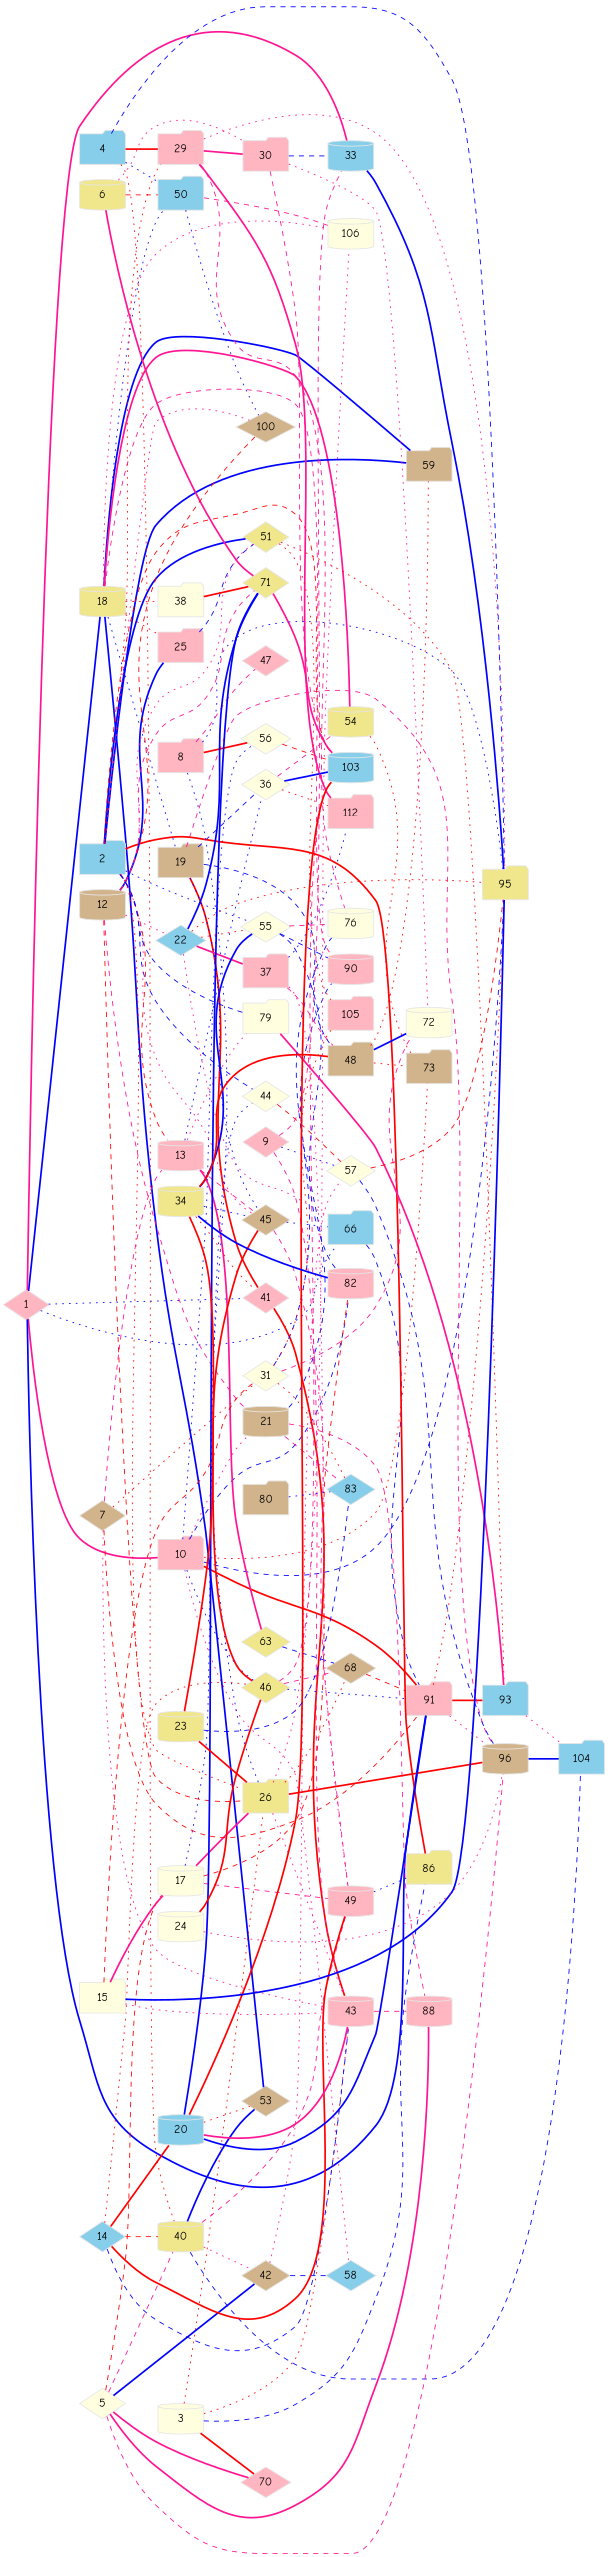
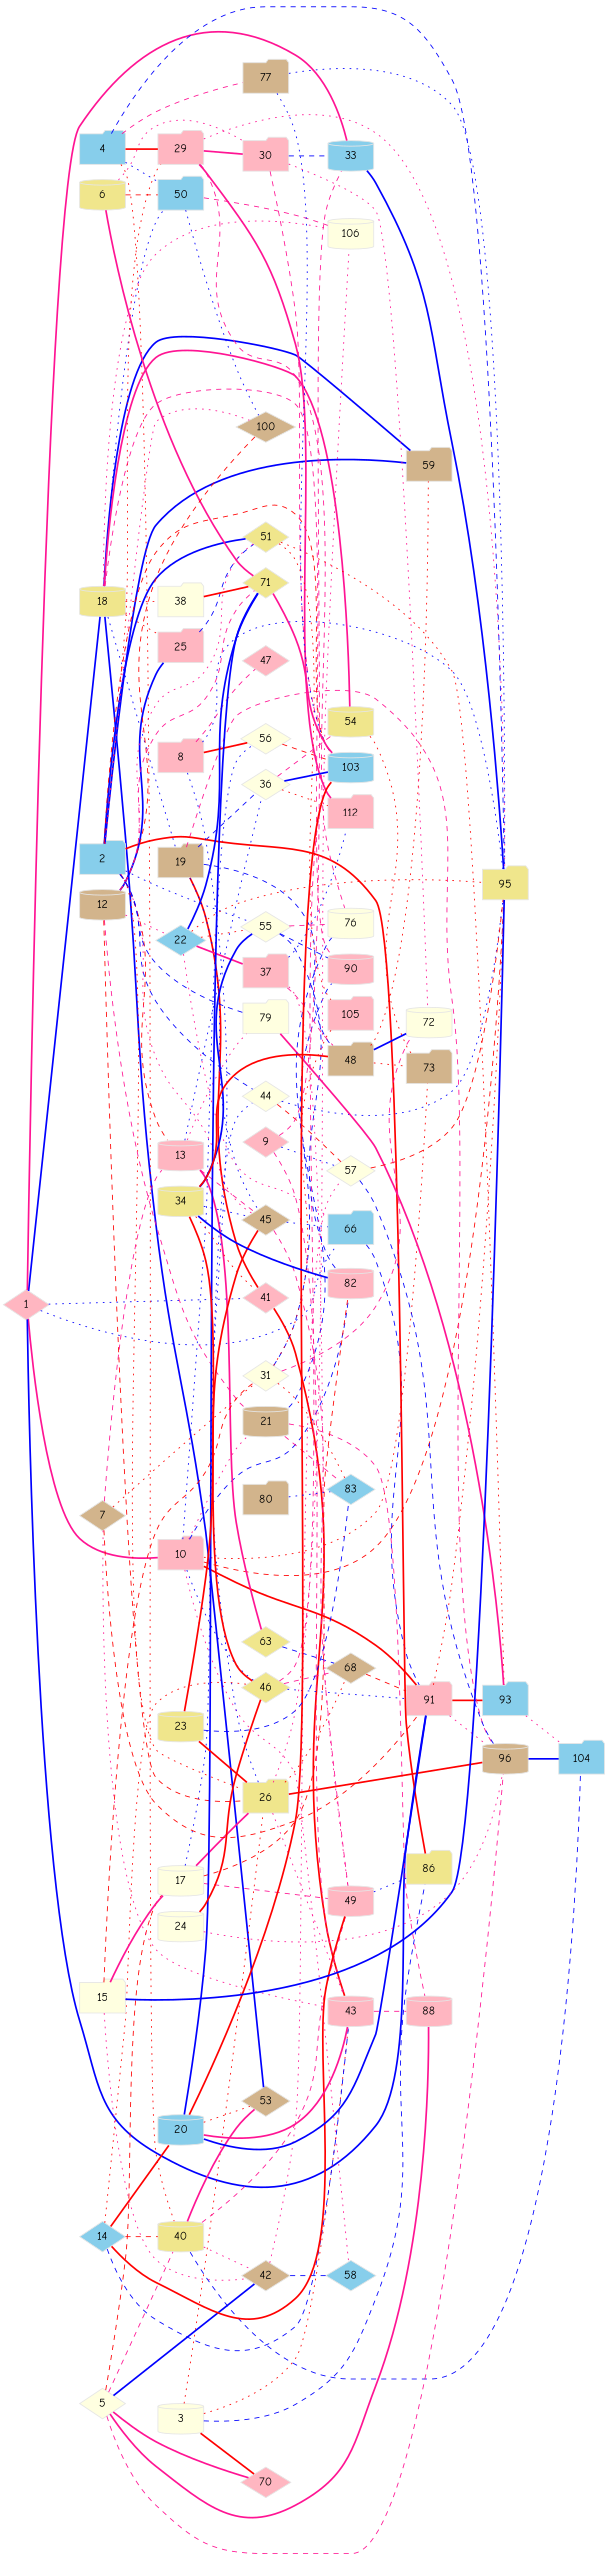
node "77": added
edge "95" -- "44": added
edge "95" -- "10": color blue -> red
edge "15" -- "43": now "15" -- "42"
edge "53" -- "40": color blue -> deeppink
